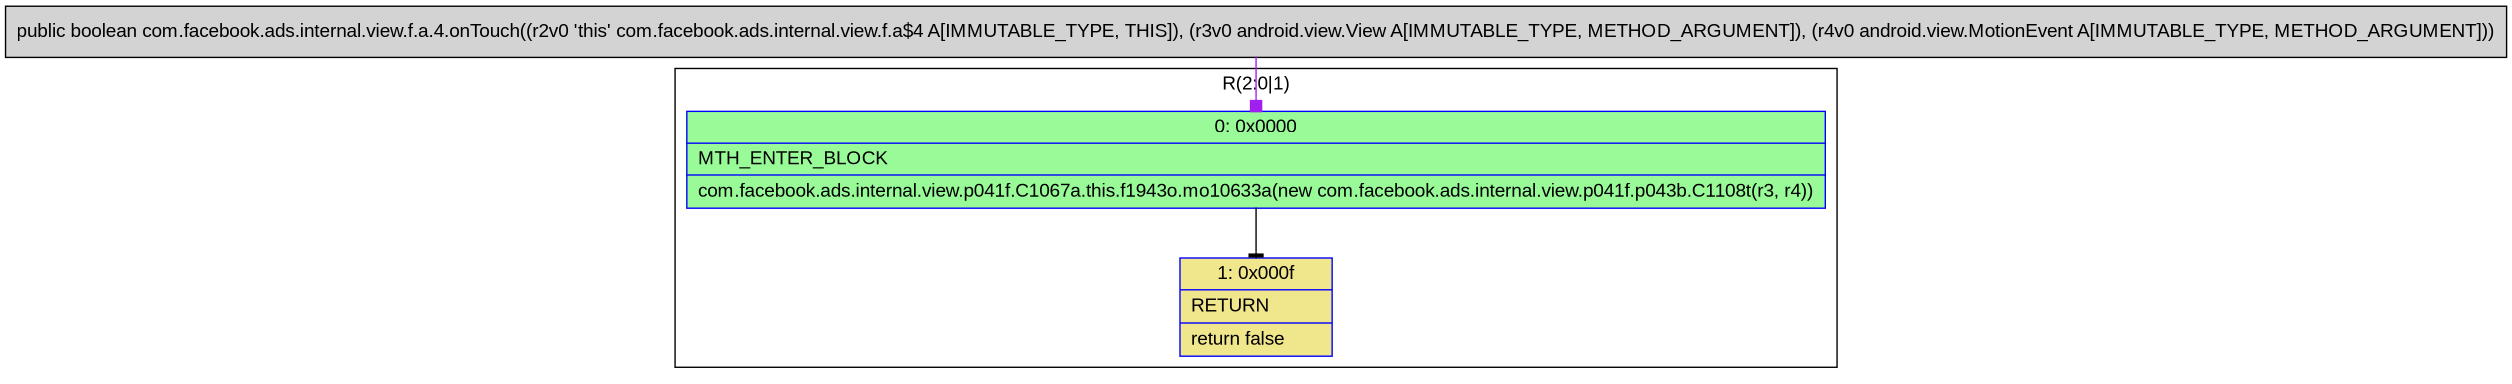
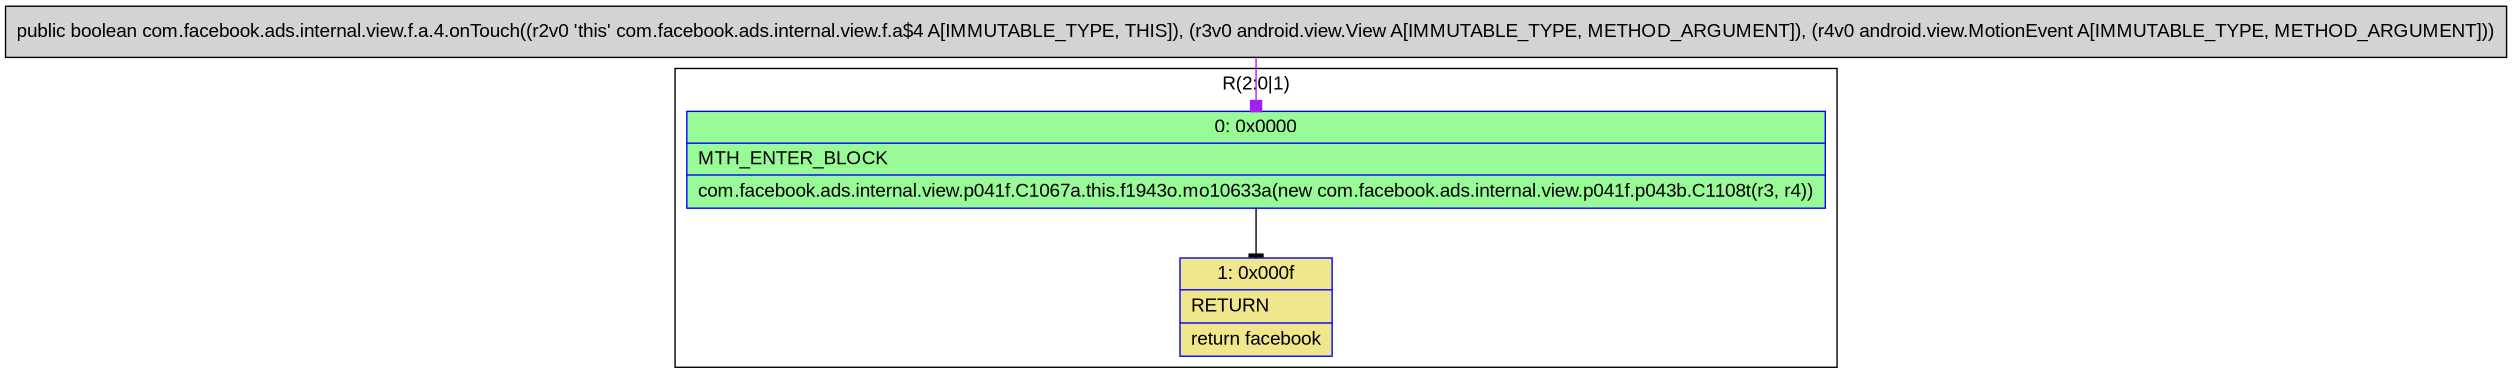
node "1: 0x000f": text "return false" -> "return facebook"
